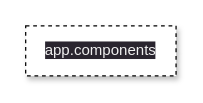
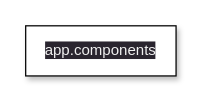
node "app.components": style dashed -> solid
